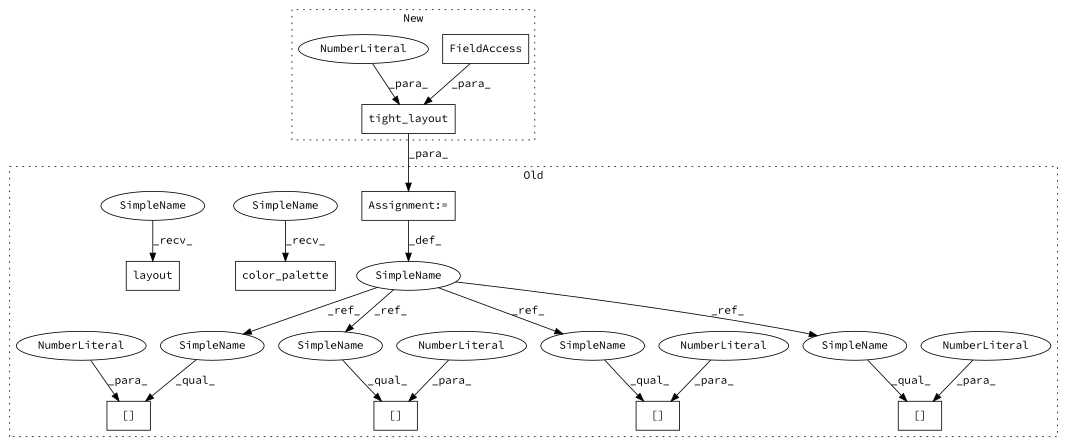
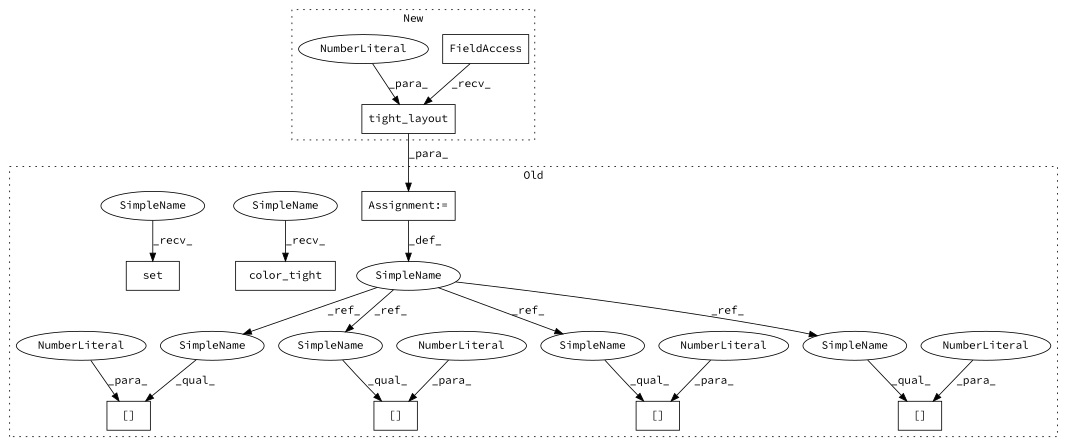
edge "FieldAccess" -> "tight_layout": label "_para_" -> "_recv_"
node "layout": label "layout" -> "set"
node "color_palette": label "color_palette" -> "color_tight"
